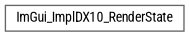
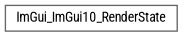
node "ImGui_ImplDX10_RenderState": label "ImGui_ImplDX10_RenderState" -> "ImGui_ImGui10_RenderState"
